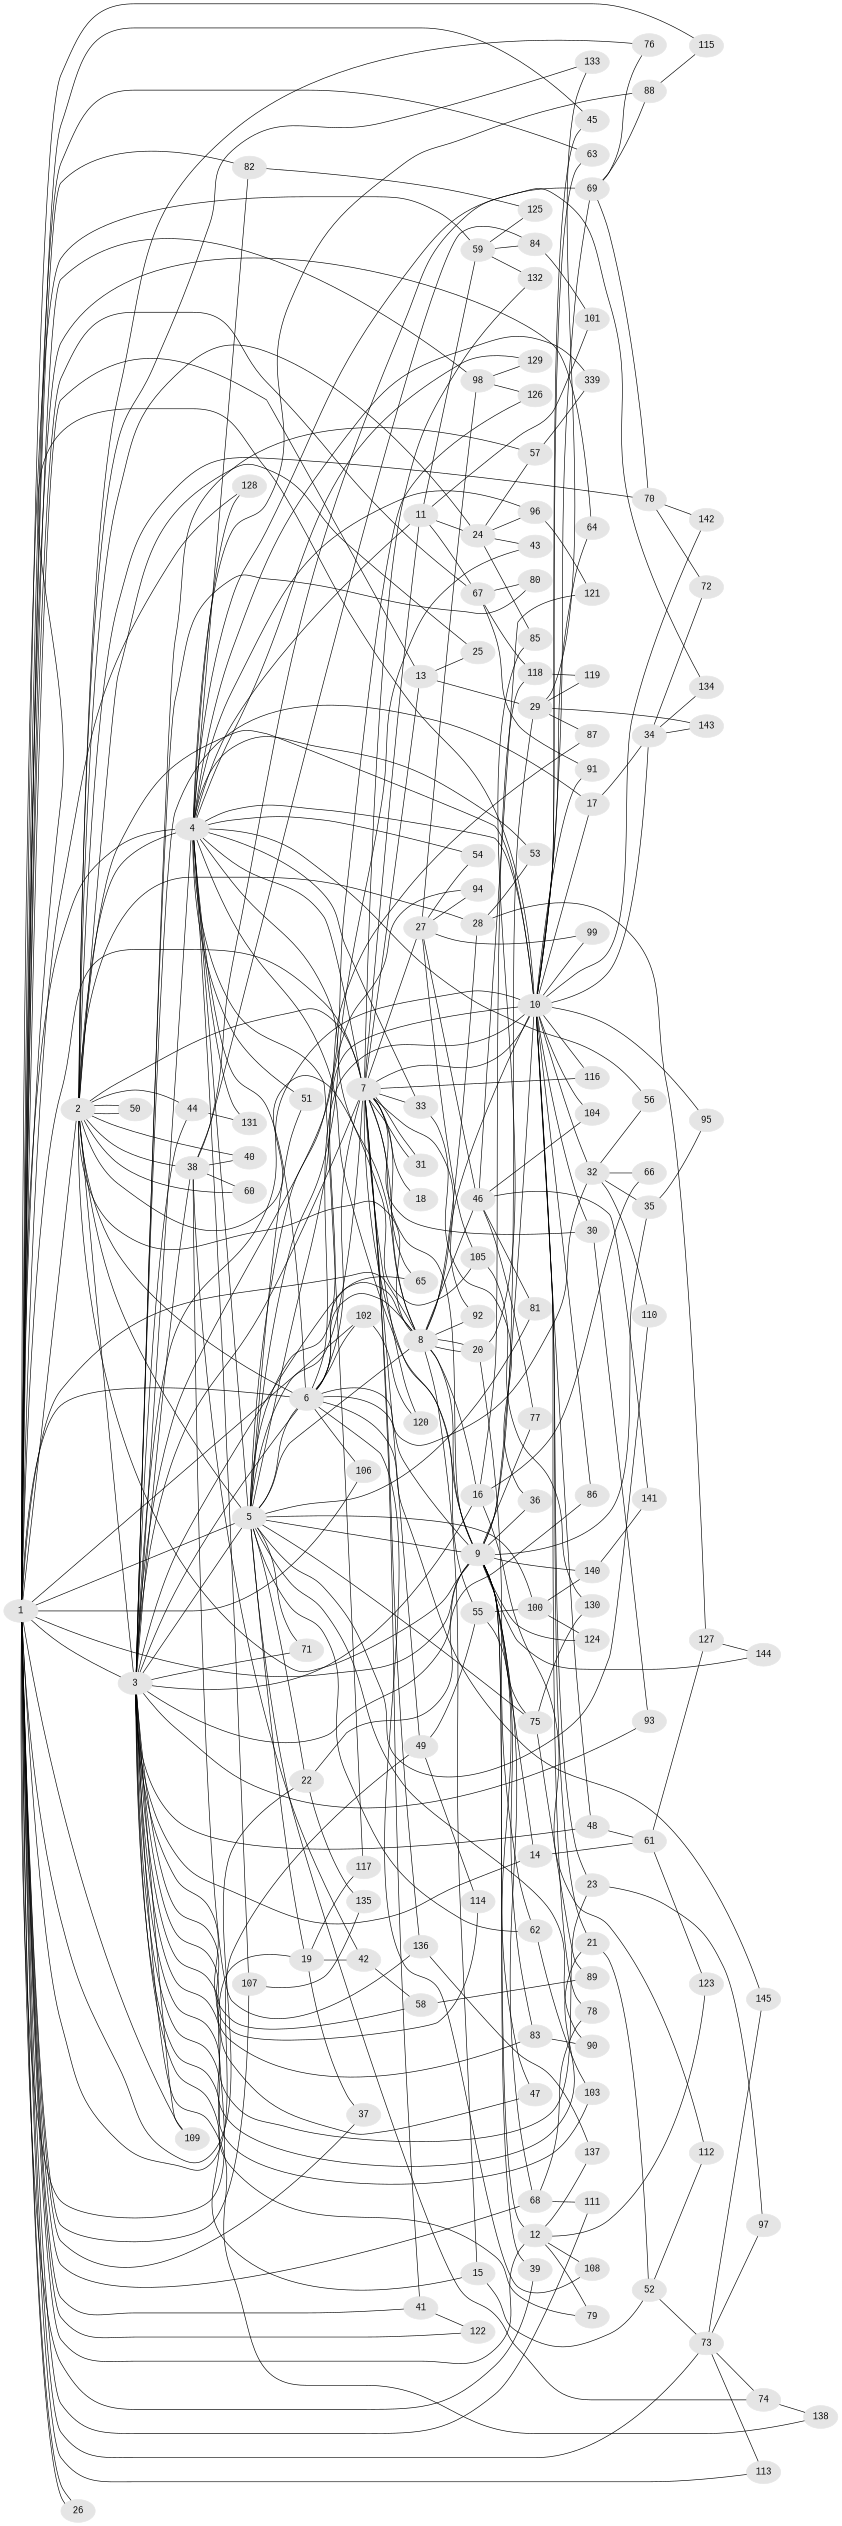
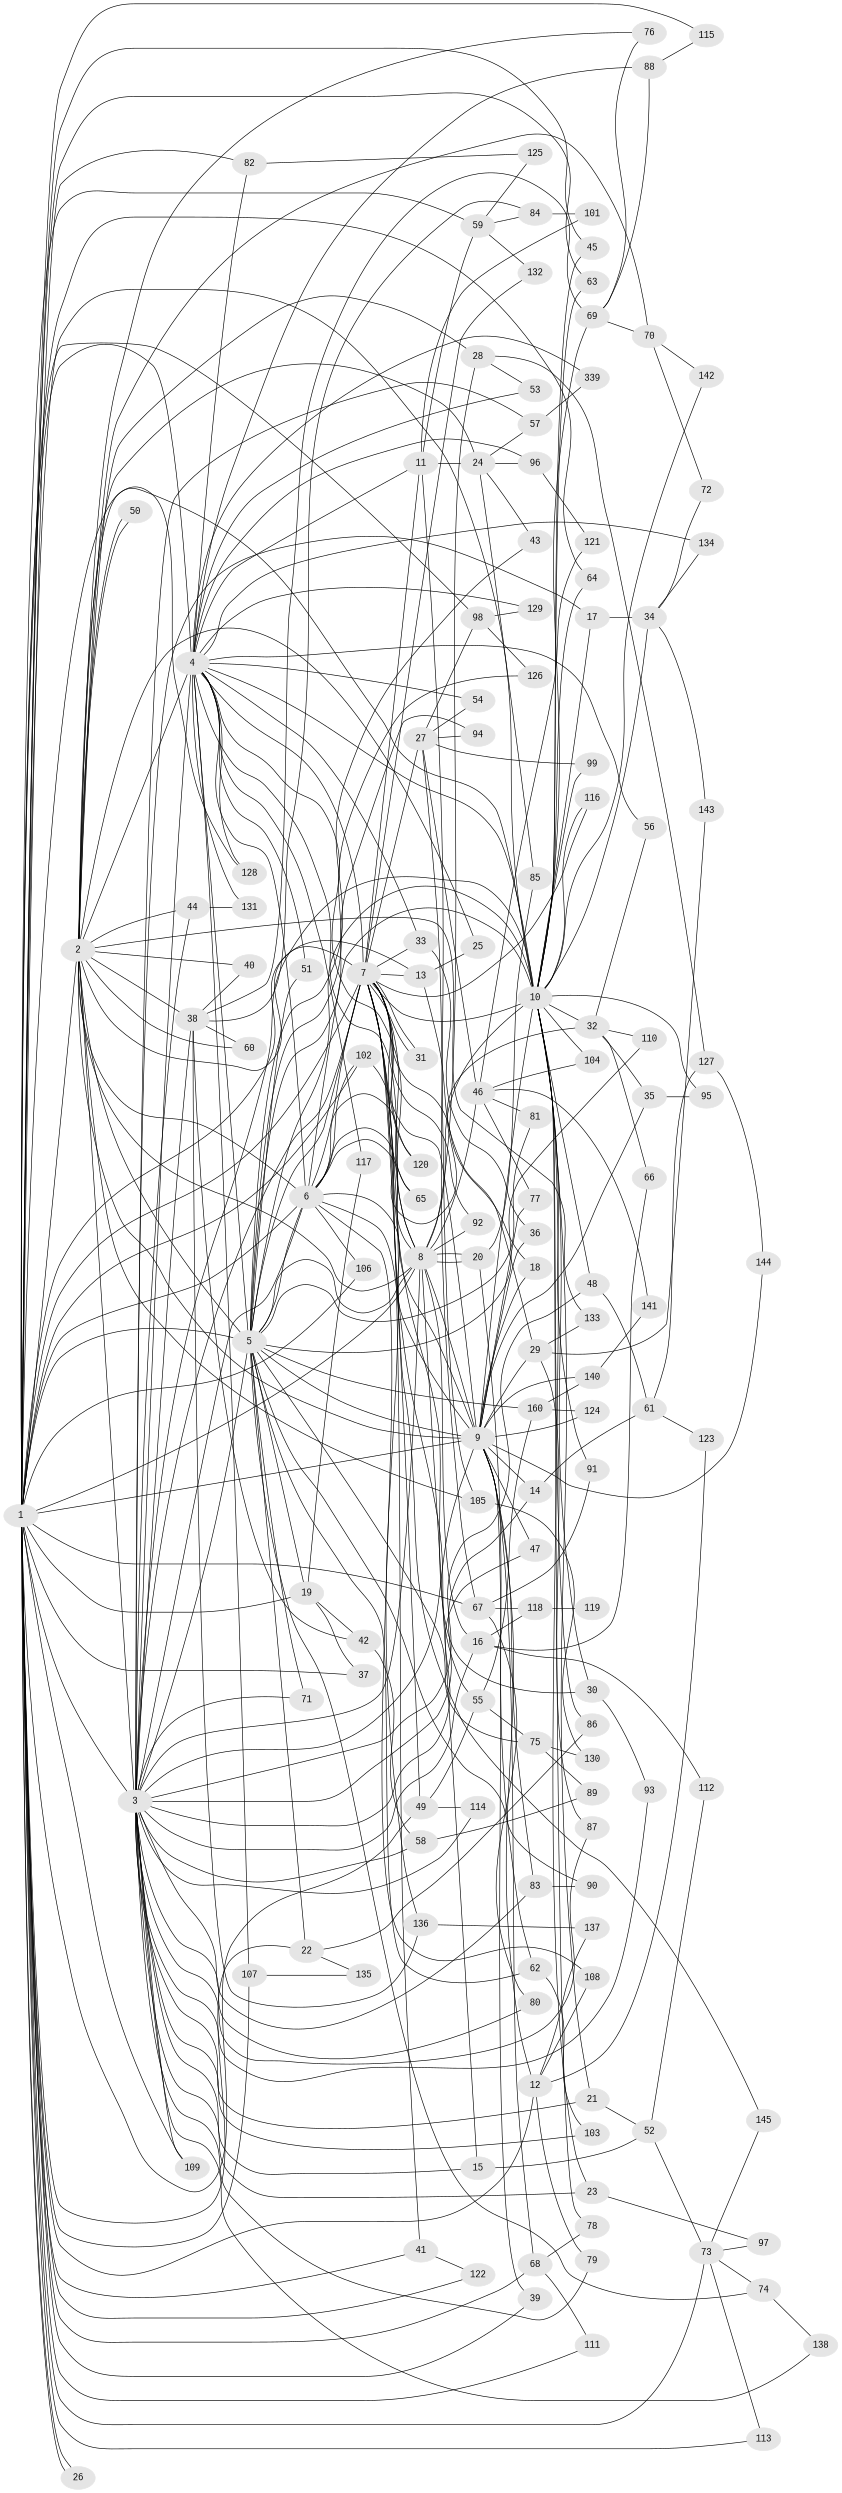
edge "119" -- "29": removed
edge "18" -- "9": added
node "100": label "100" -> "160"
